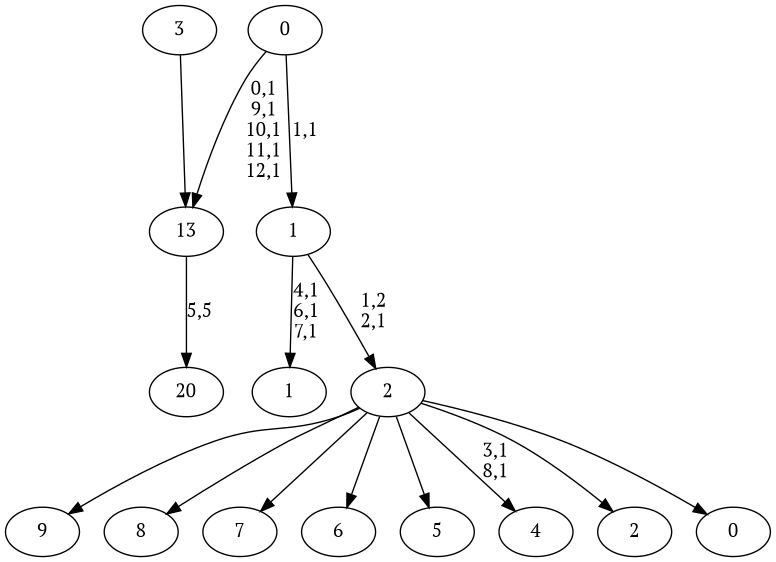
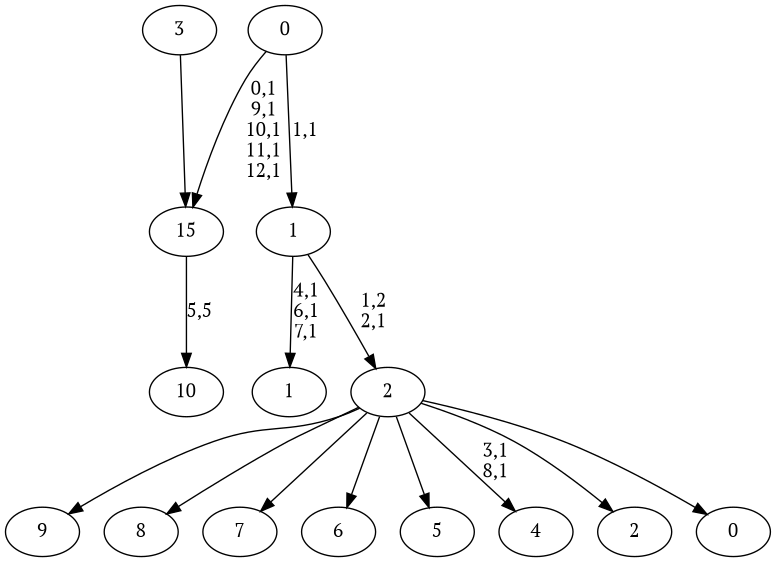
node "13": label "13" -> "15"
node "20": label "20" -> "10"
